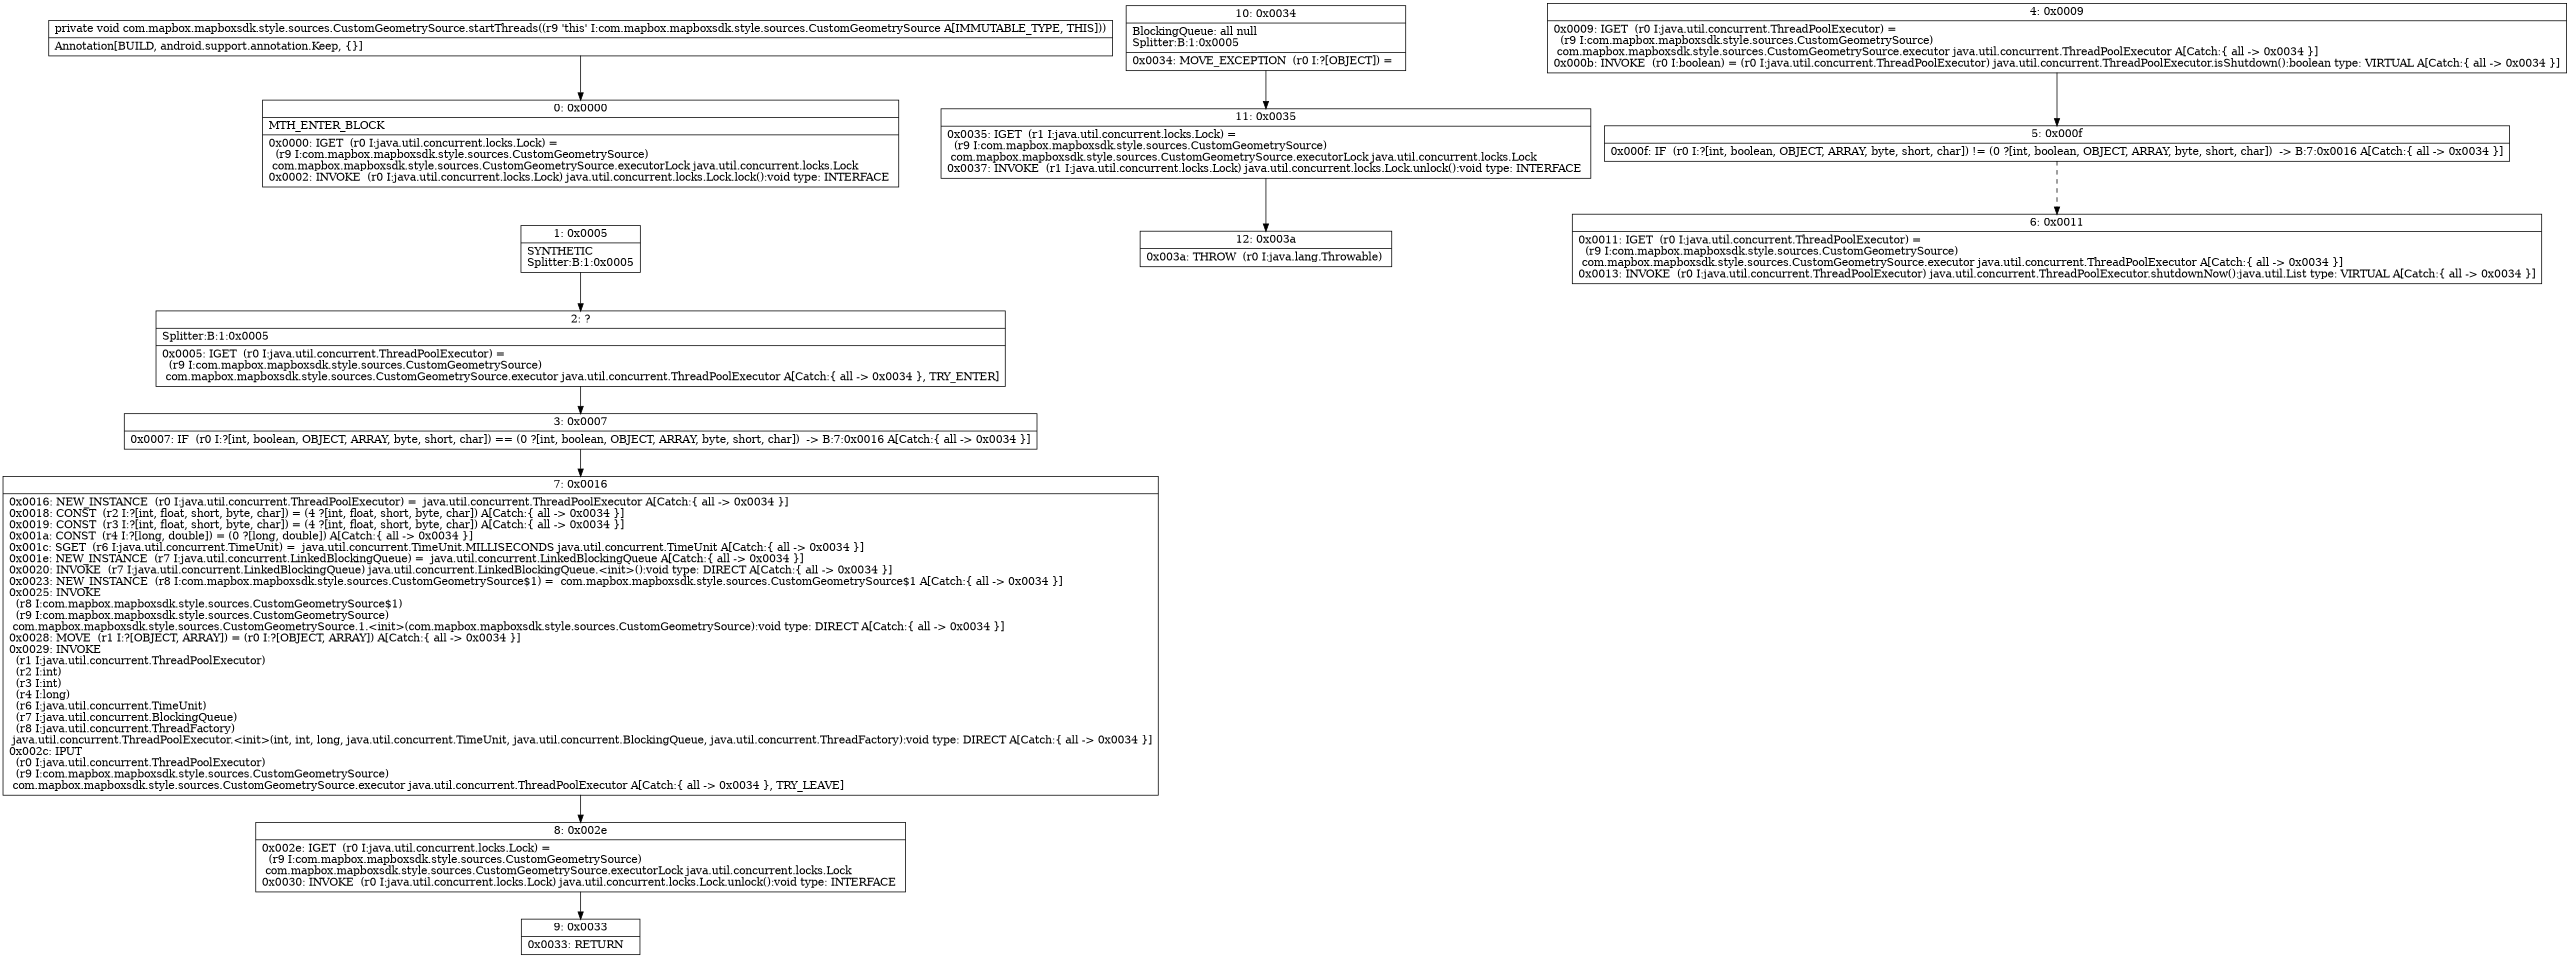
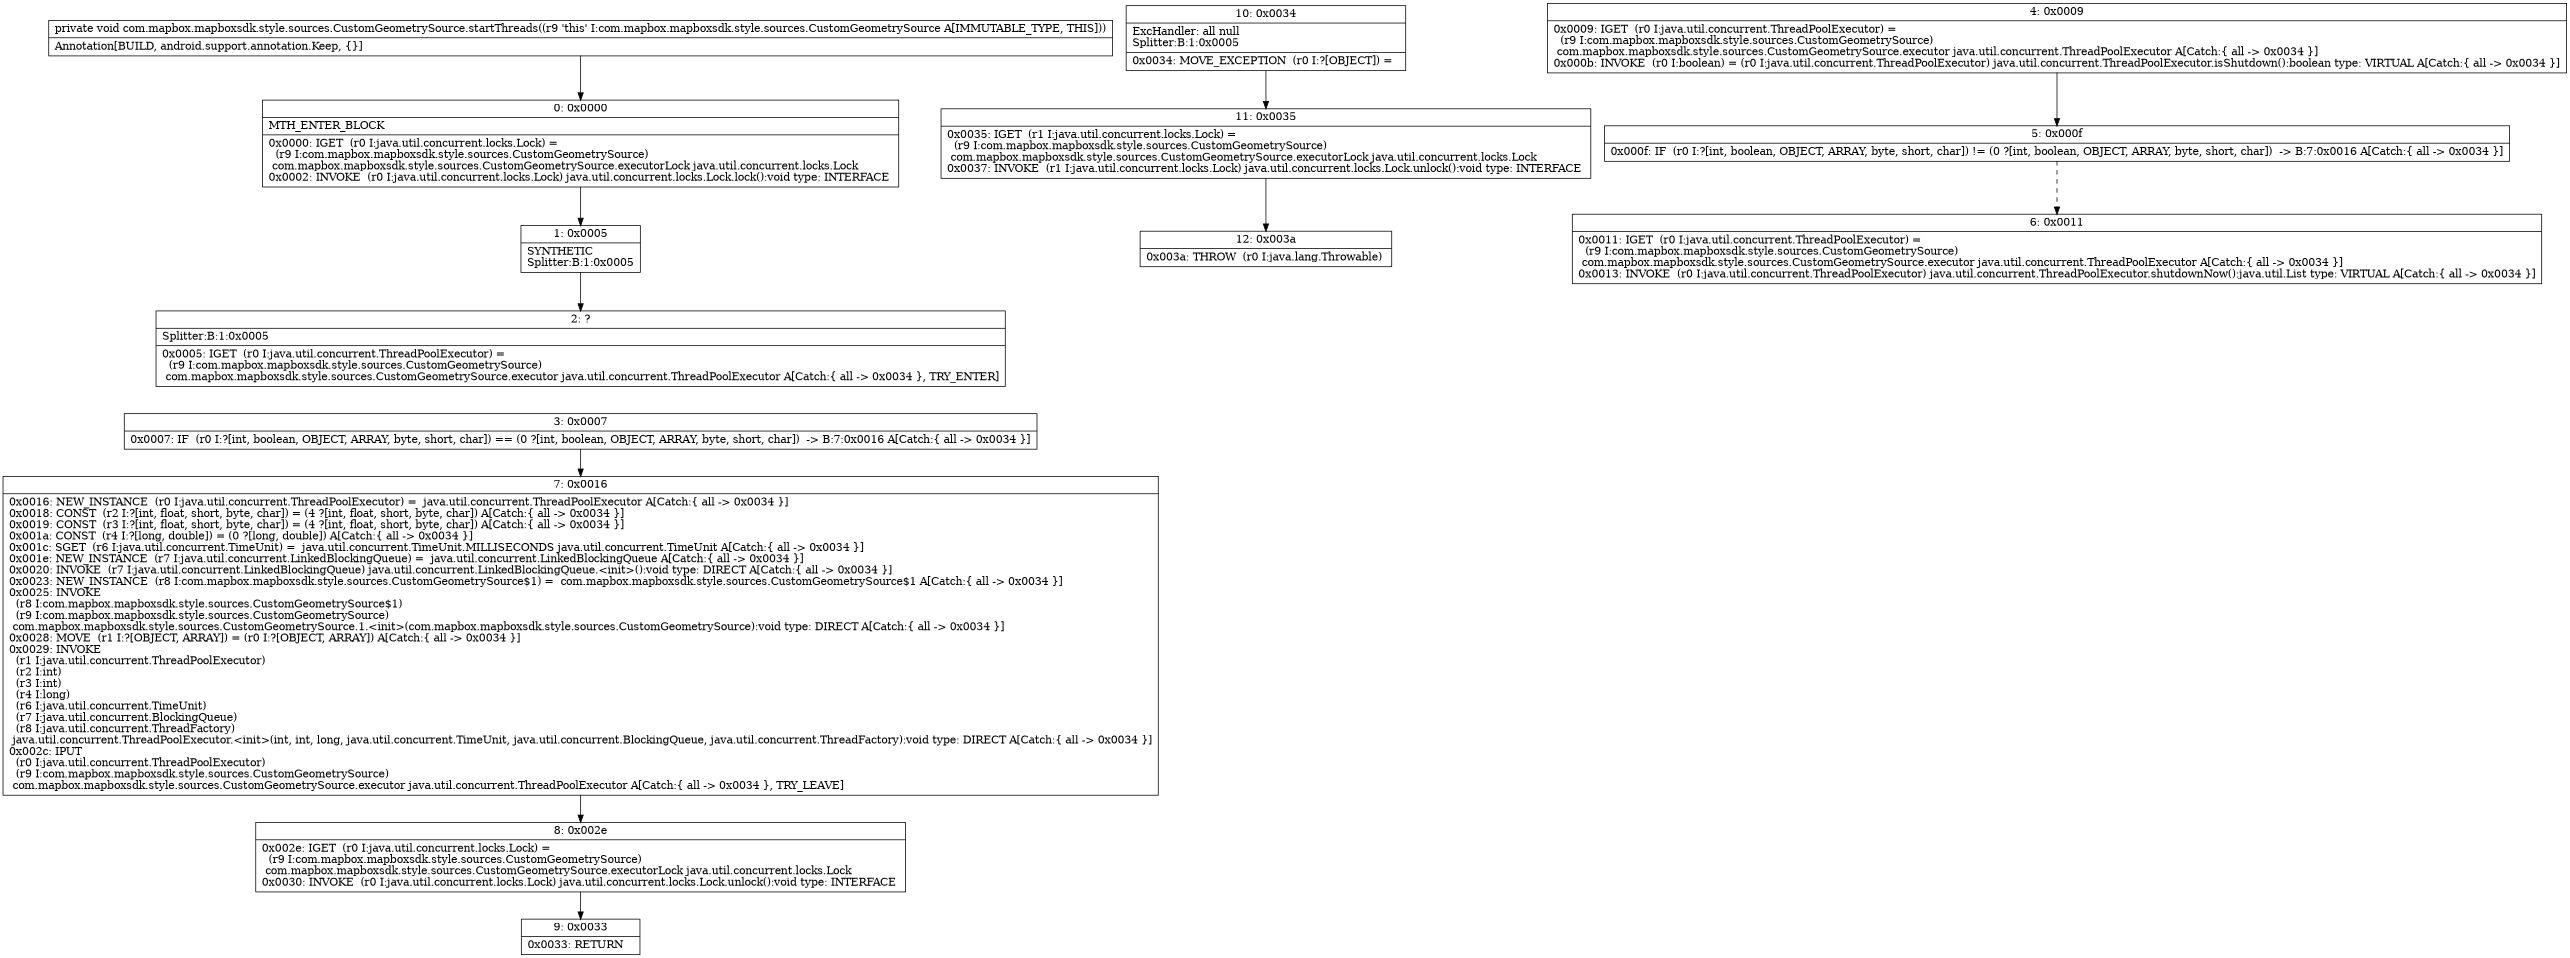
node "10: 0x0034": text "BlockingQueue: all null" -> "ExcHandler: all null"
edge "0: 0x0000" -> "1: 0x0005": added
edge "2: ?" -> "3: 0x0007": removed
